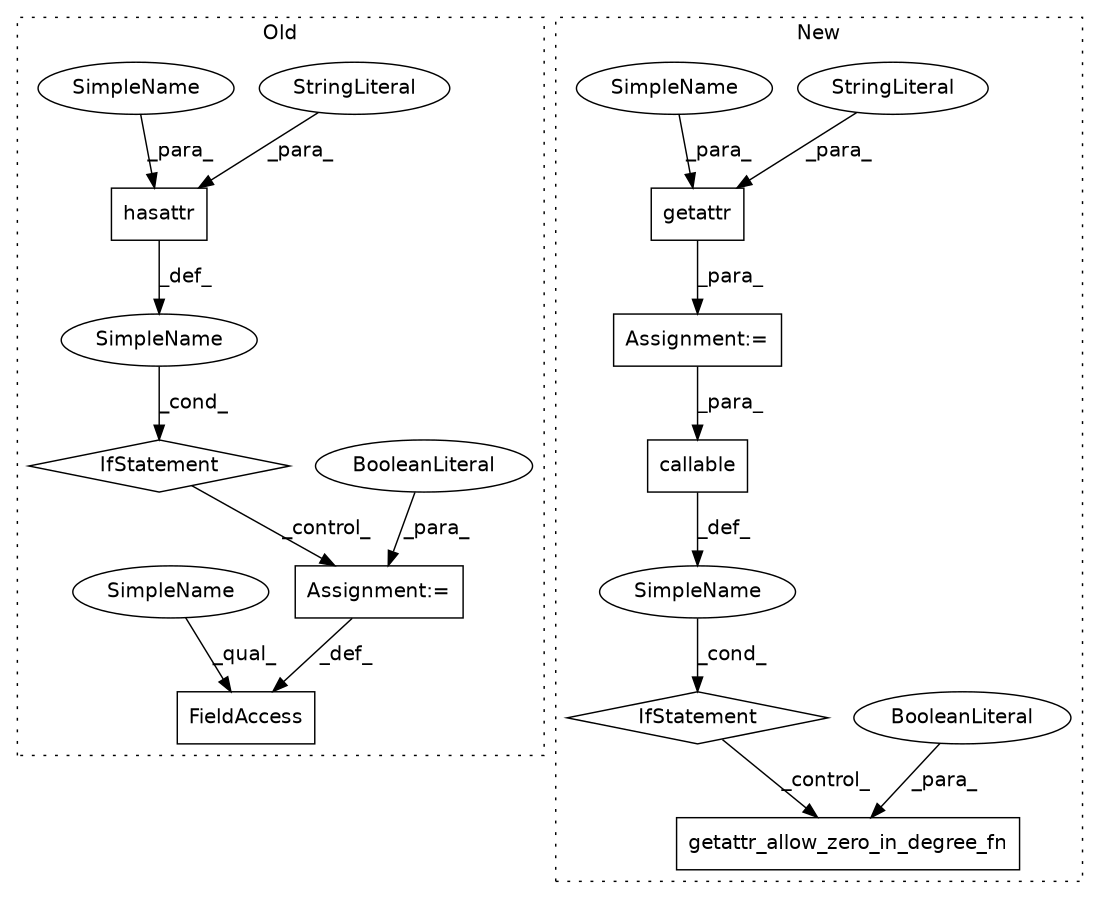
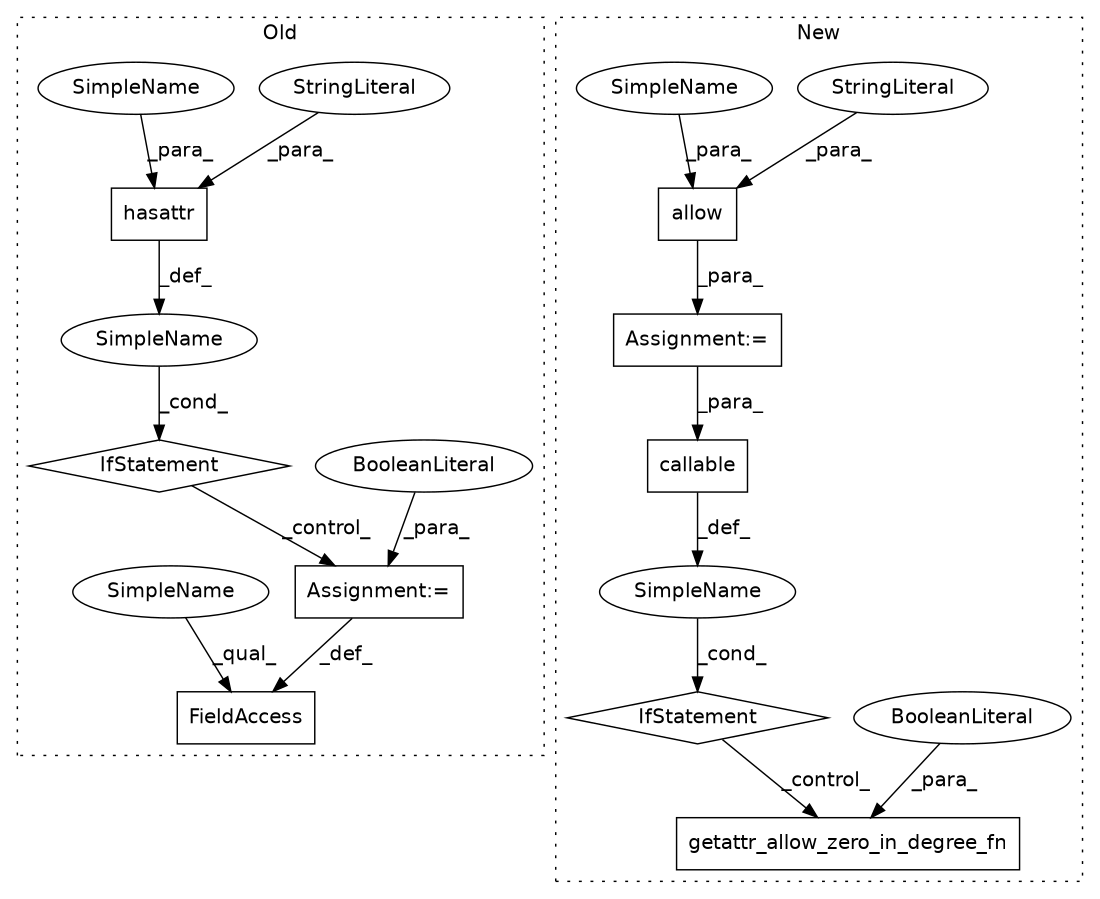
node "getattr": label "getattr" -> "allow"
